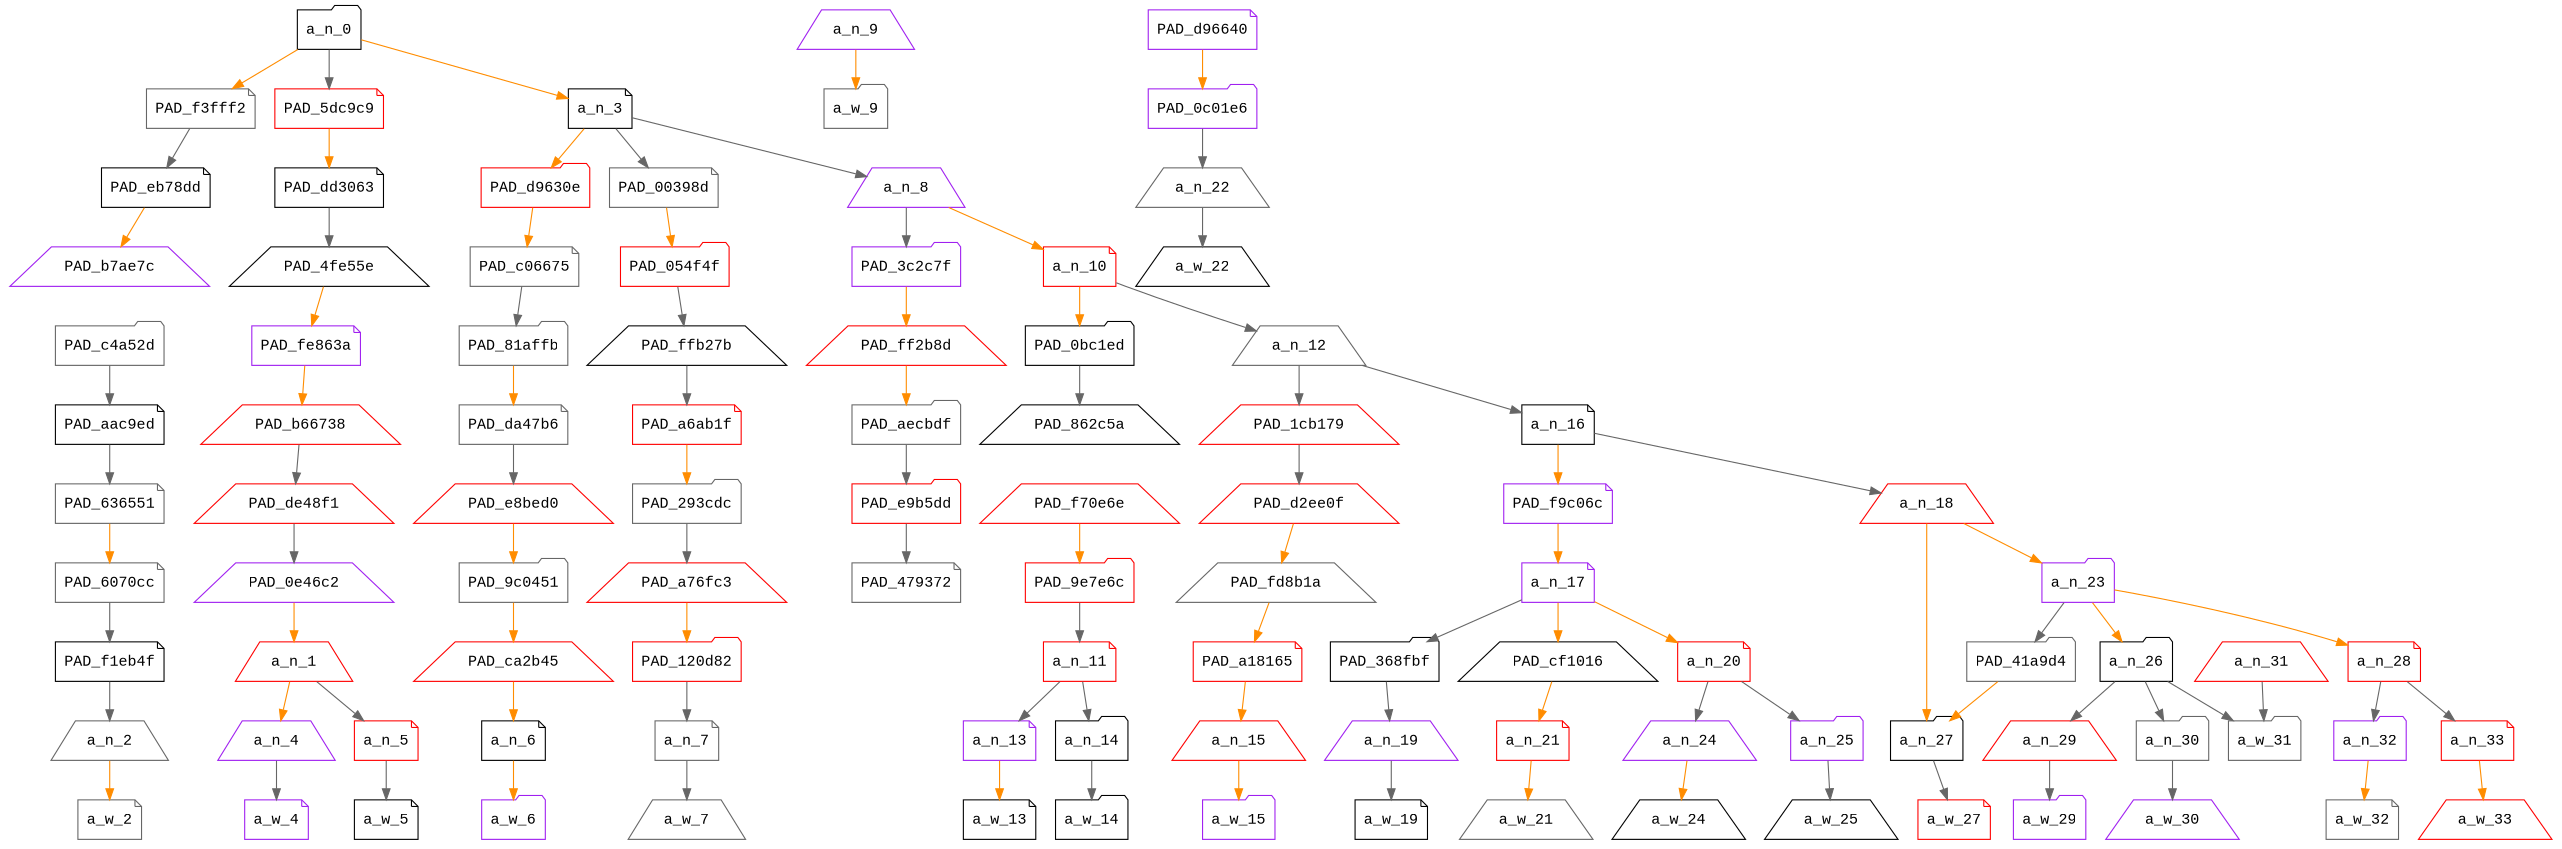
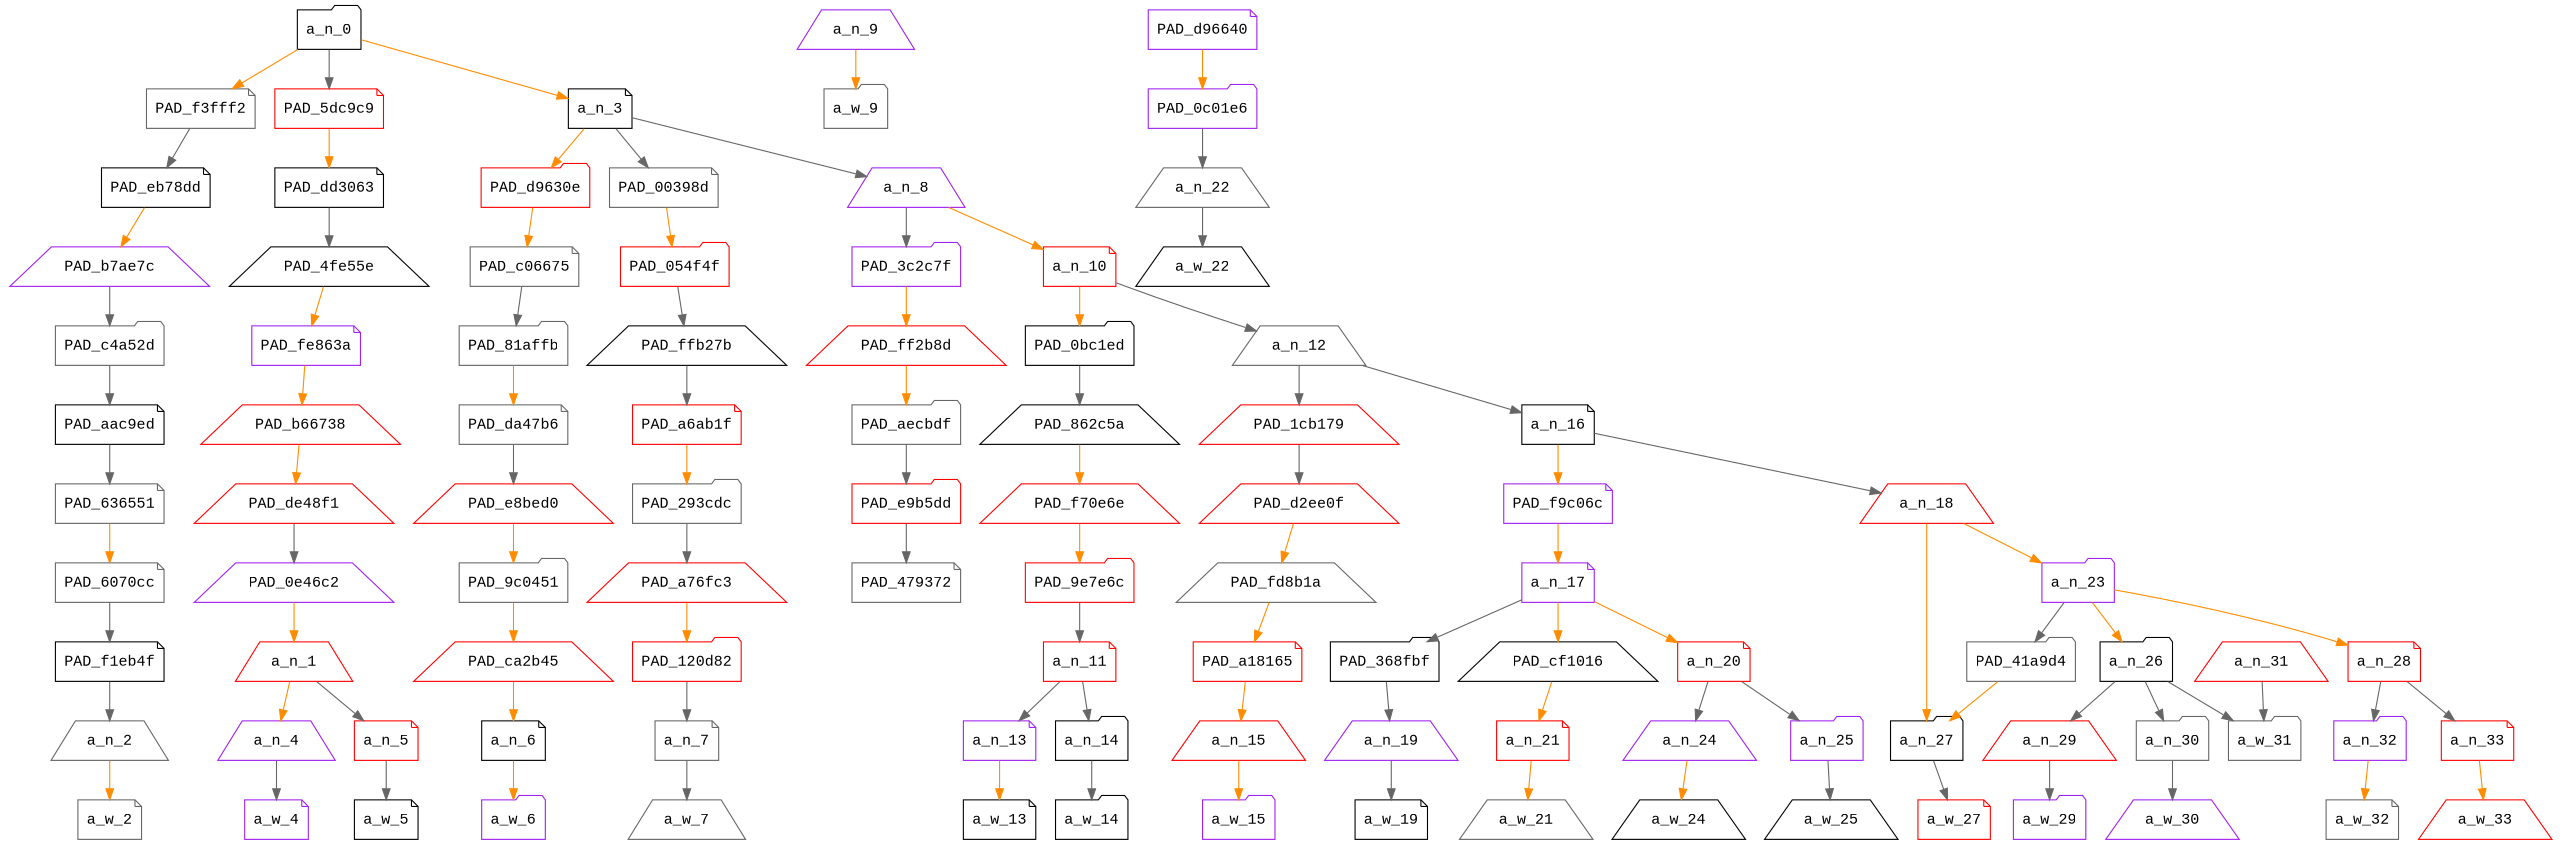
edge "PAD_b7ae7c" -> "PAD_c4a52d": added
edge "PAD_b66738" -> "PAD_de48f1": color gray40 -> darkorange
edge "PAD_862c5a" -> "PAD_f70e6e": added
